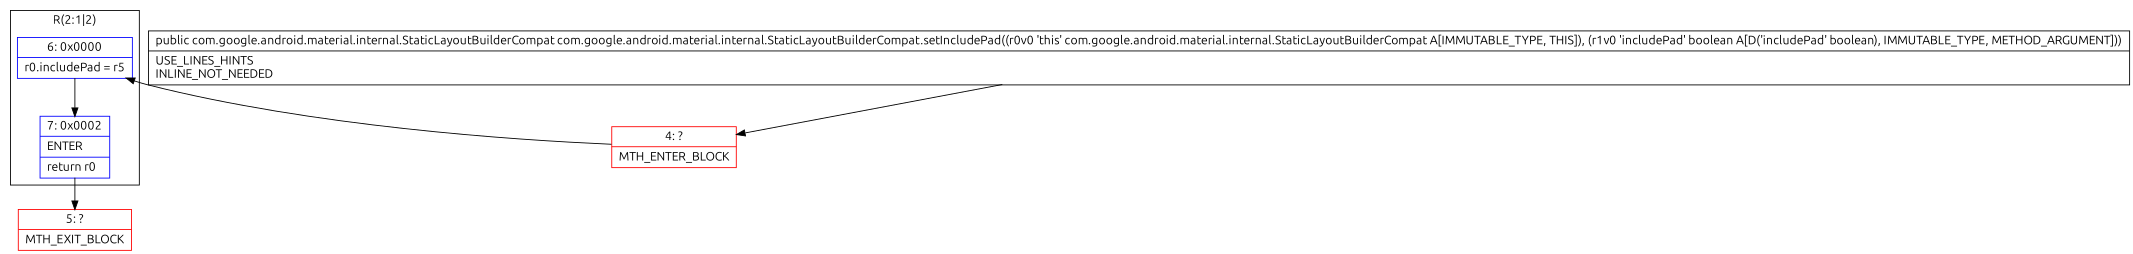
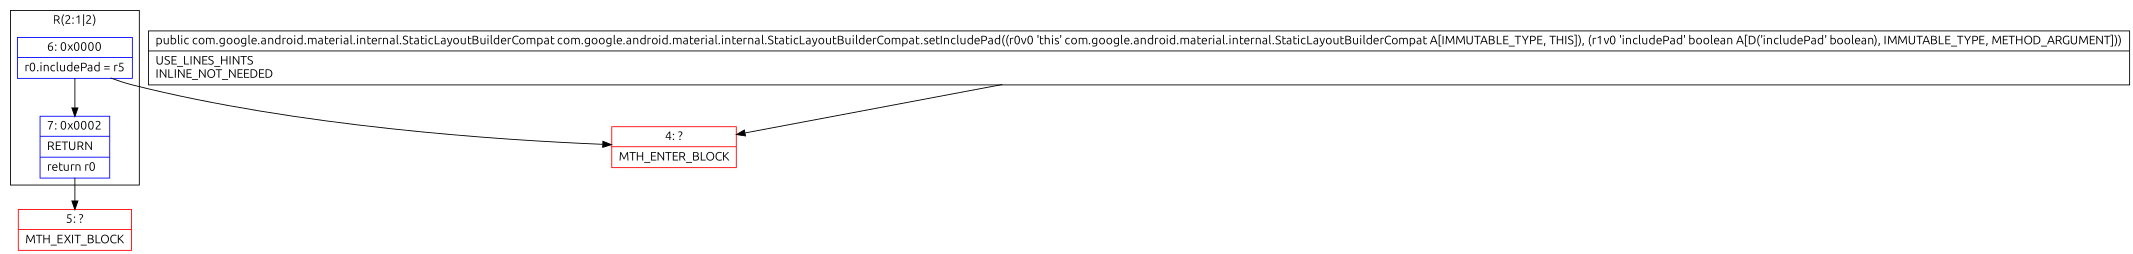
edge "4: ?" -> "6: 0x0000": reversed
node "7: 0x0002": text "ENTER" -> "RETURN"
